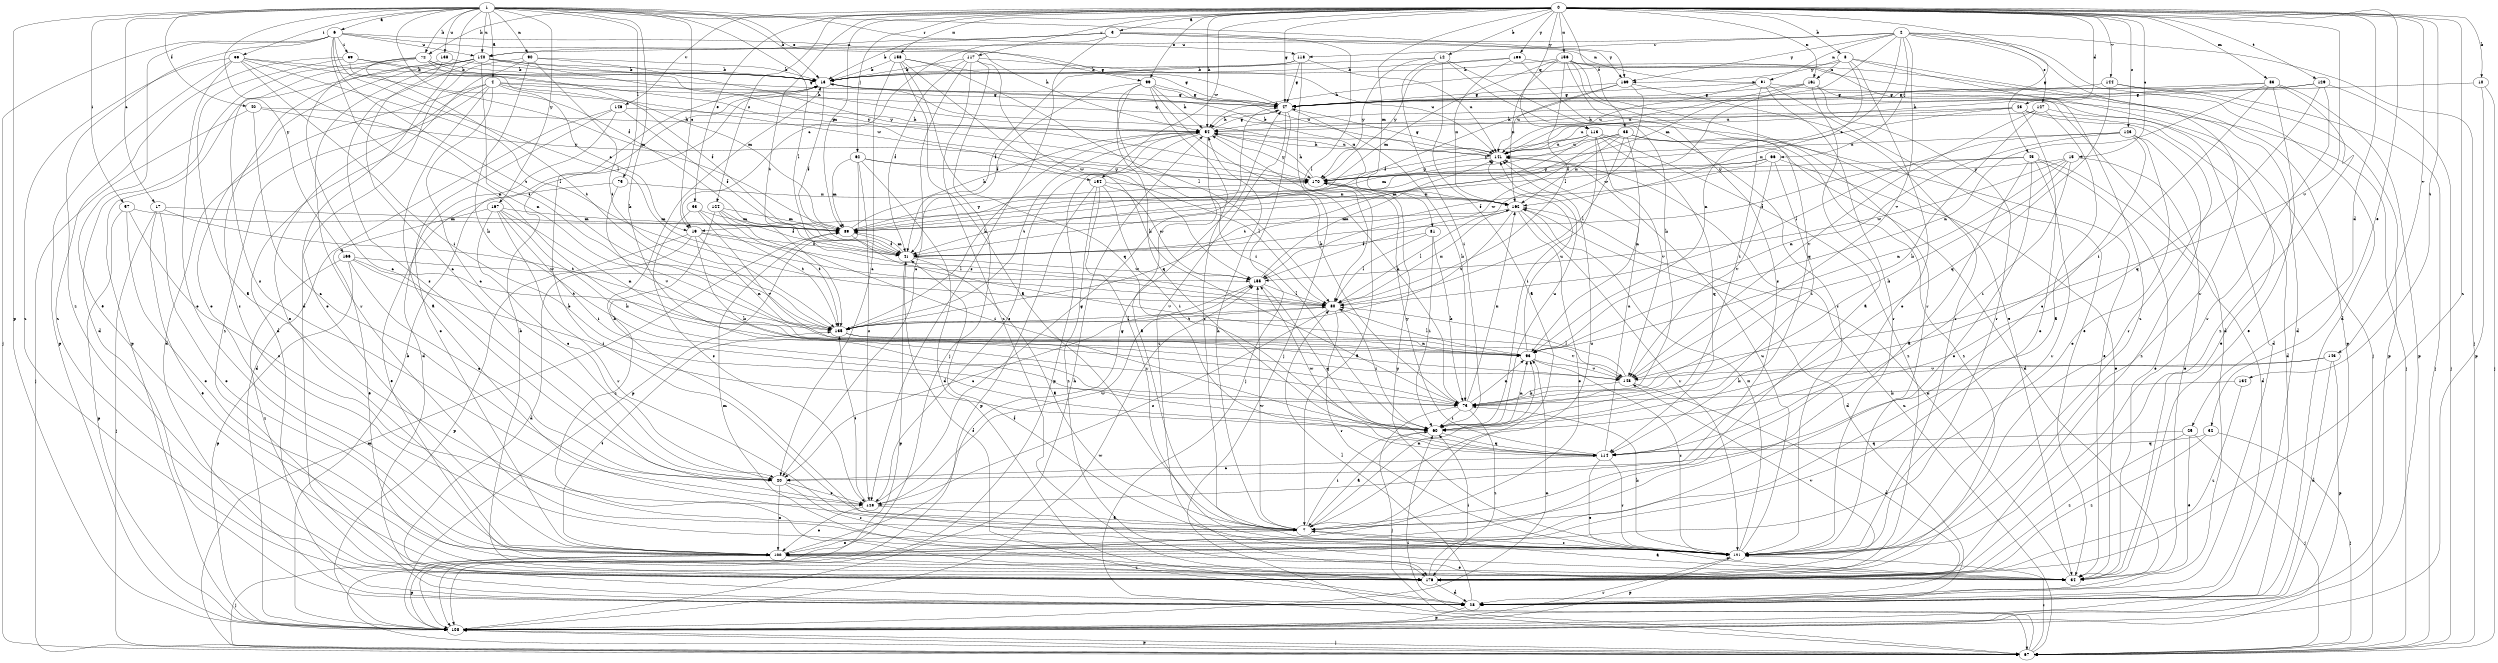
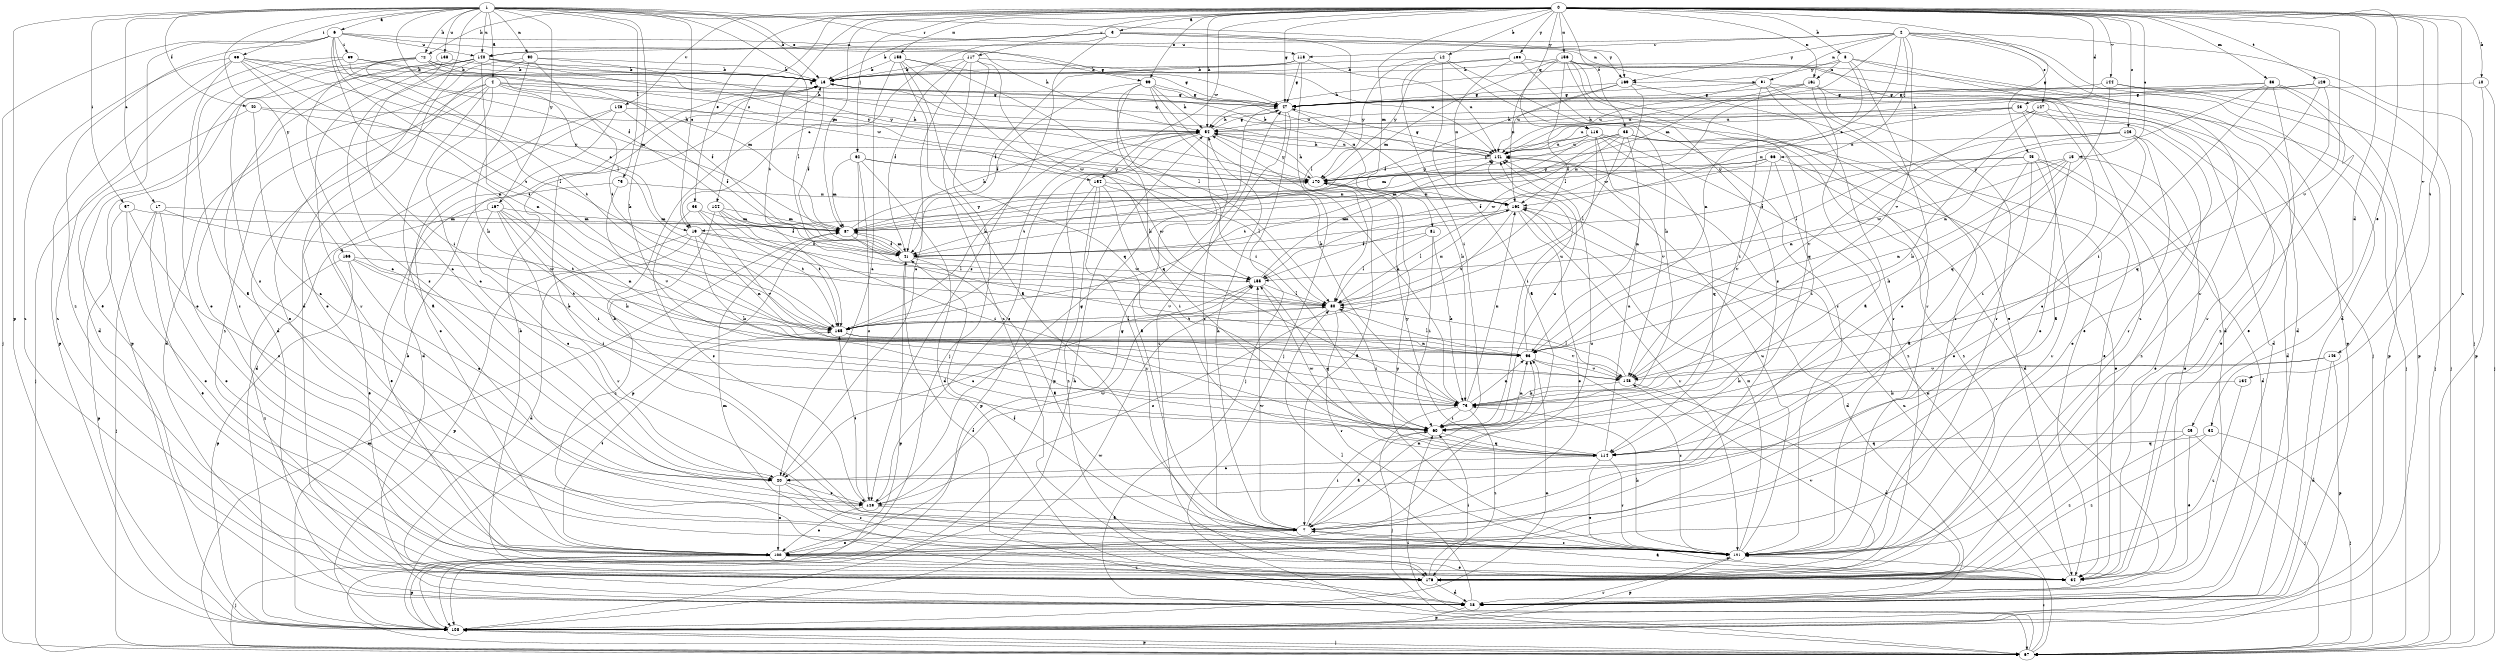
node "89": label "89" -> "87"
